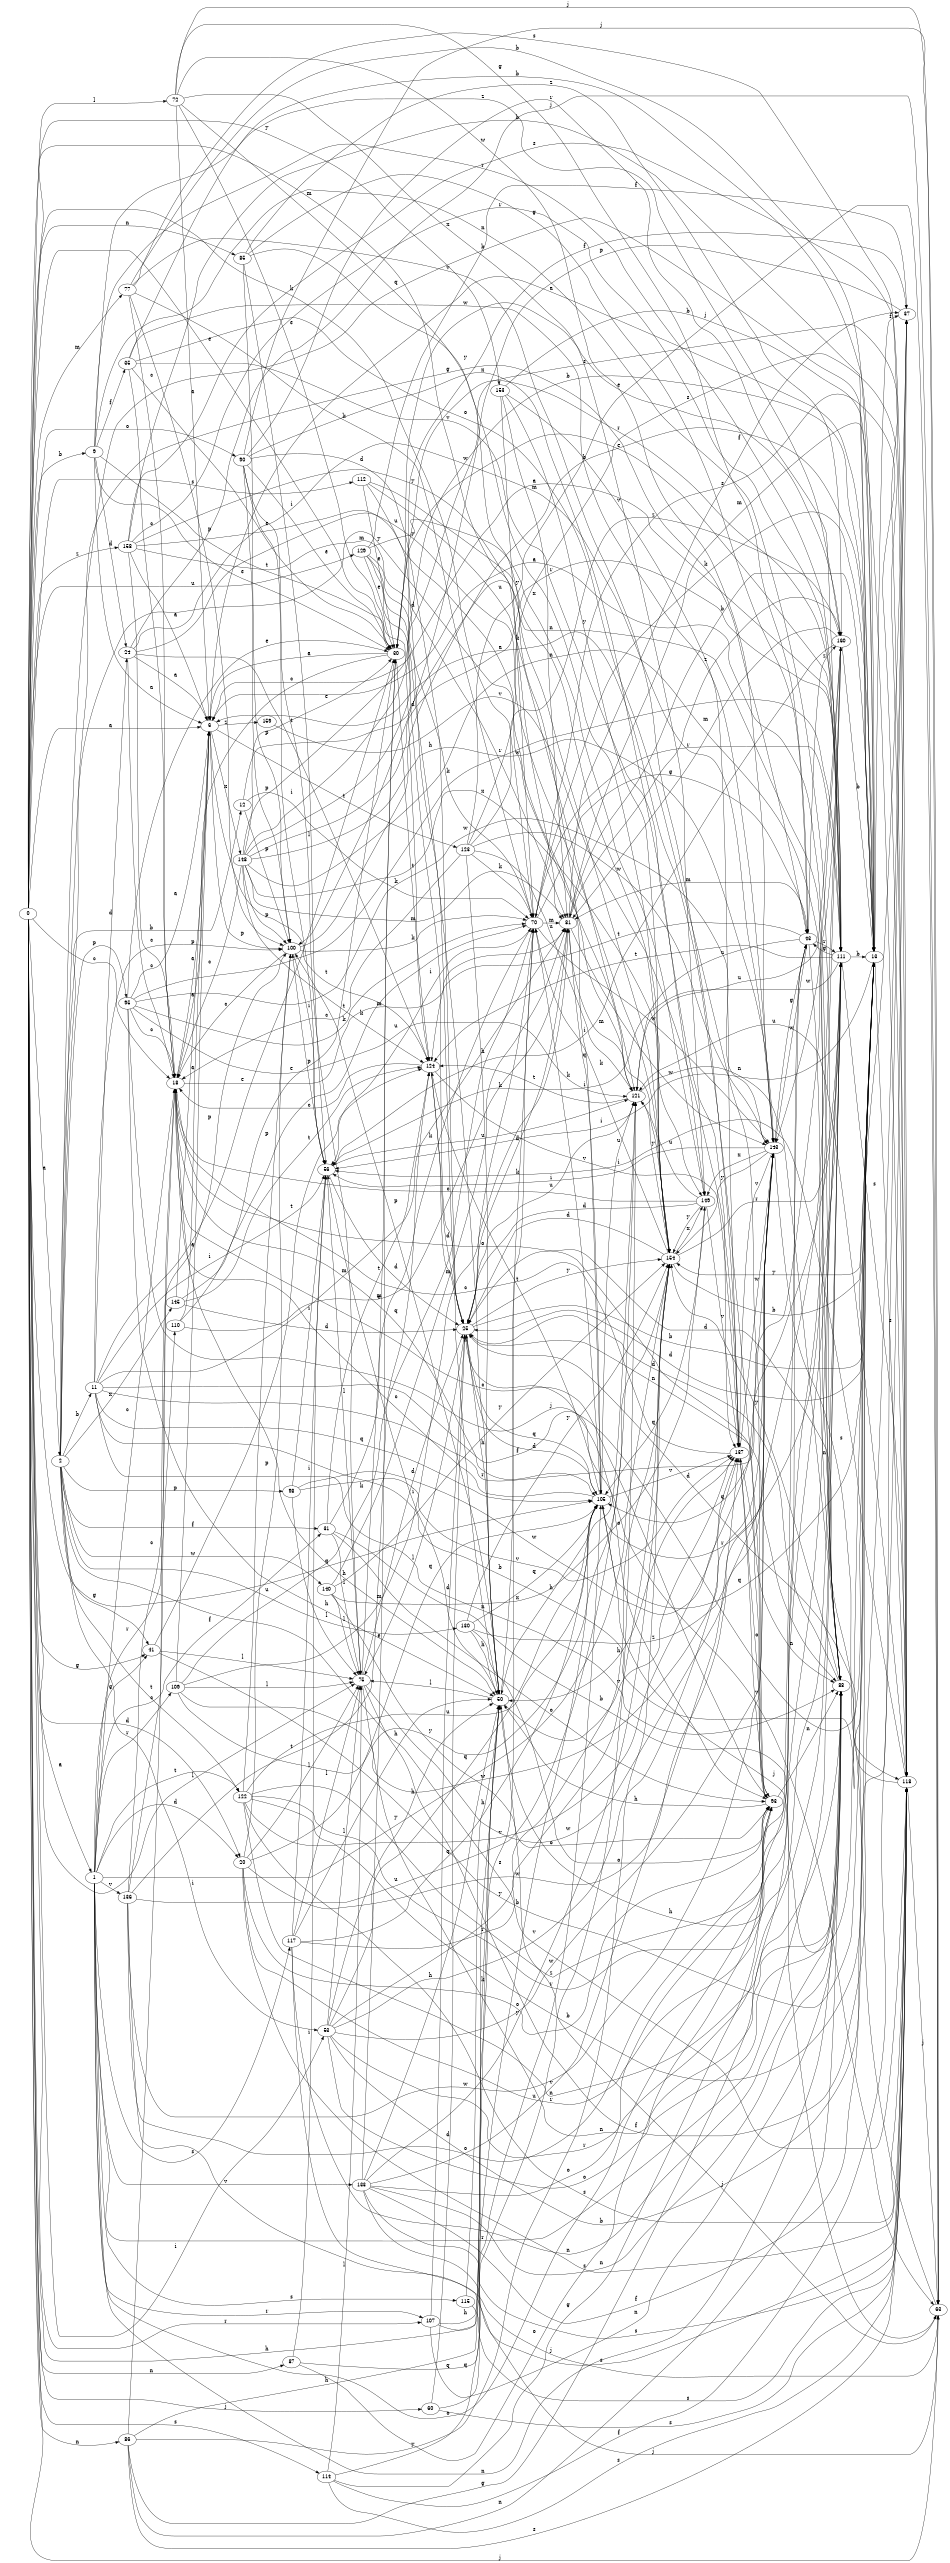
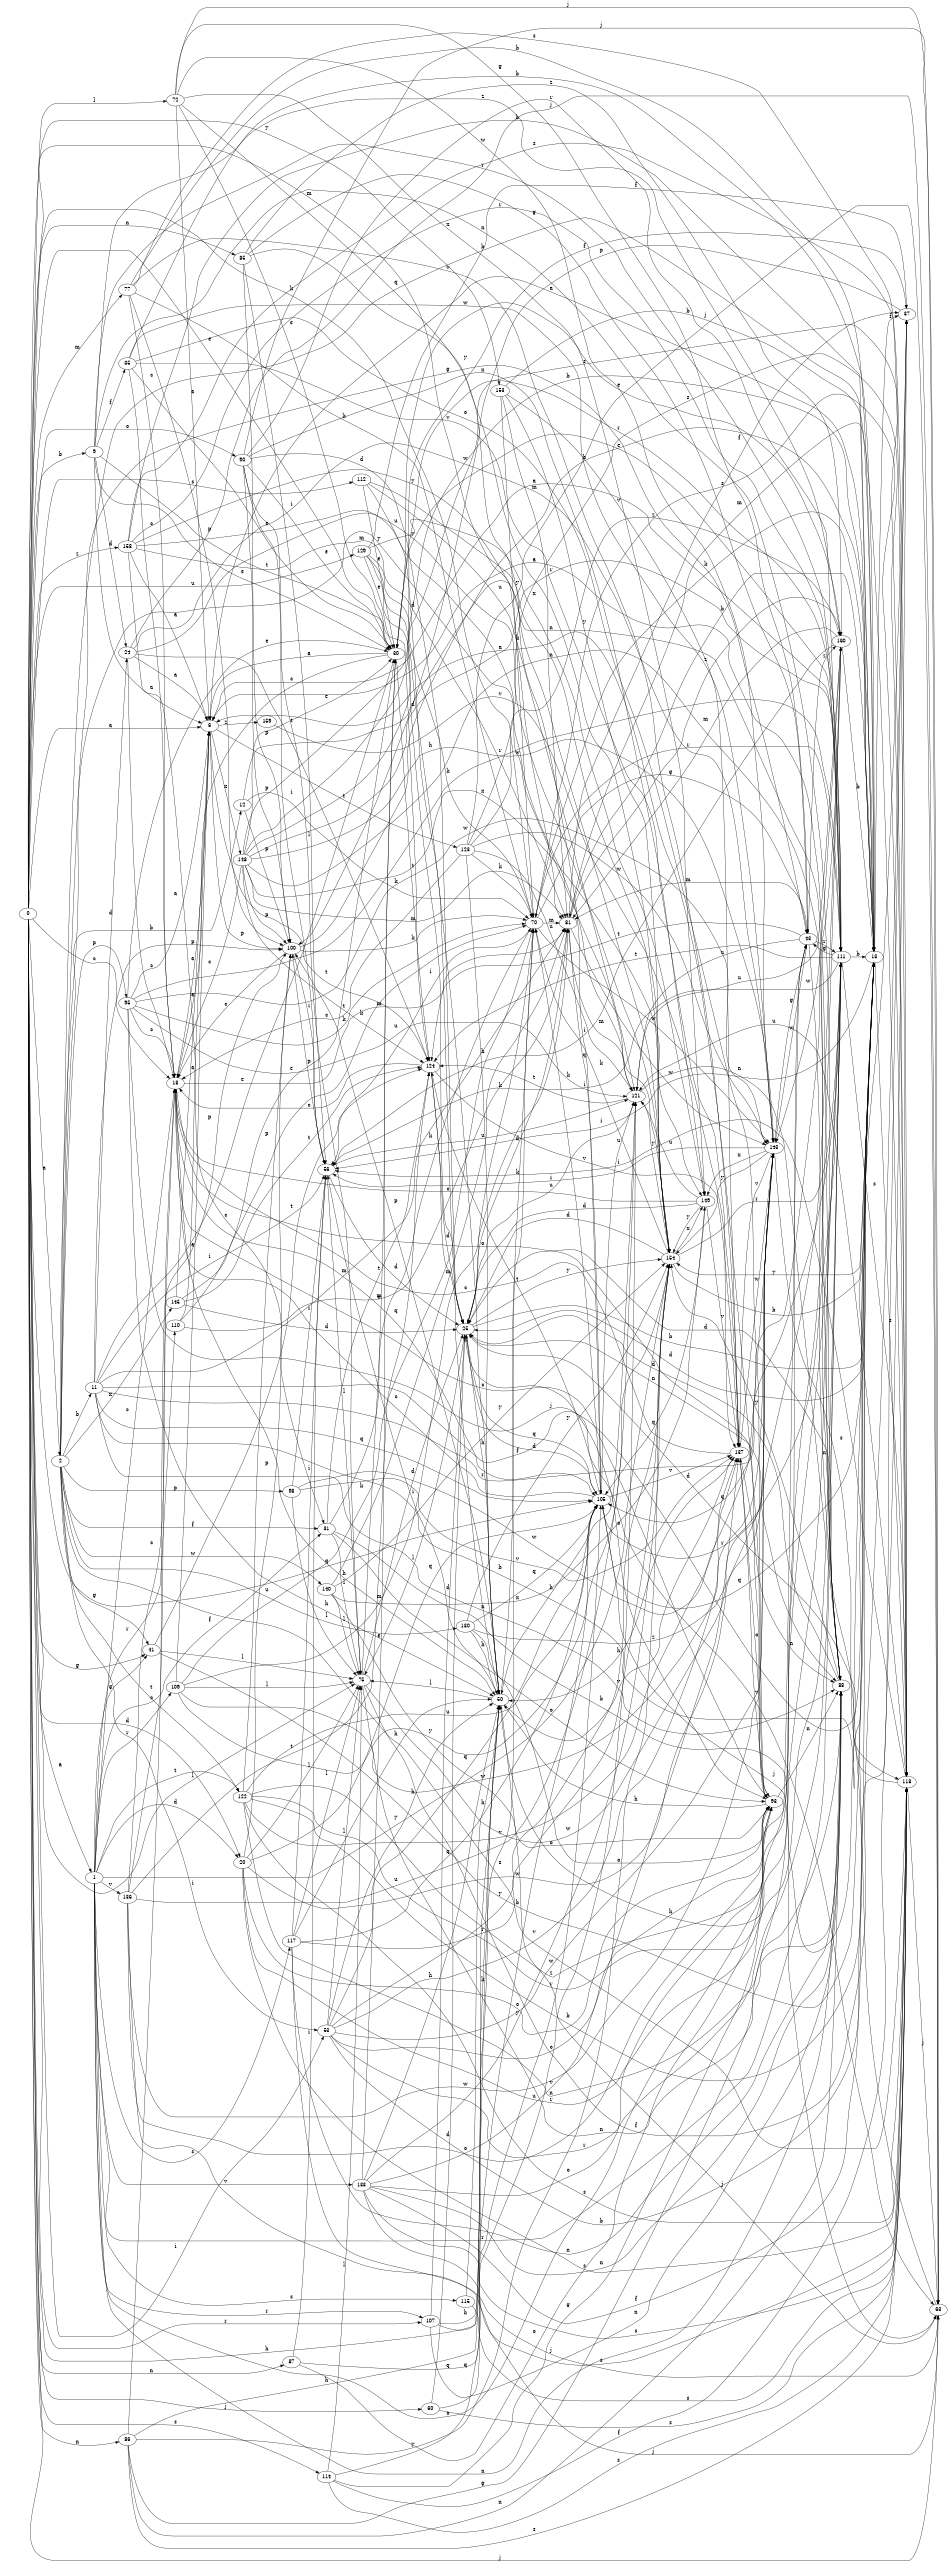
edge "158" -> "18": now "158" -> "31"
edge "53" -> "88": now "53" -> "93"
